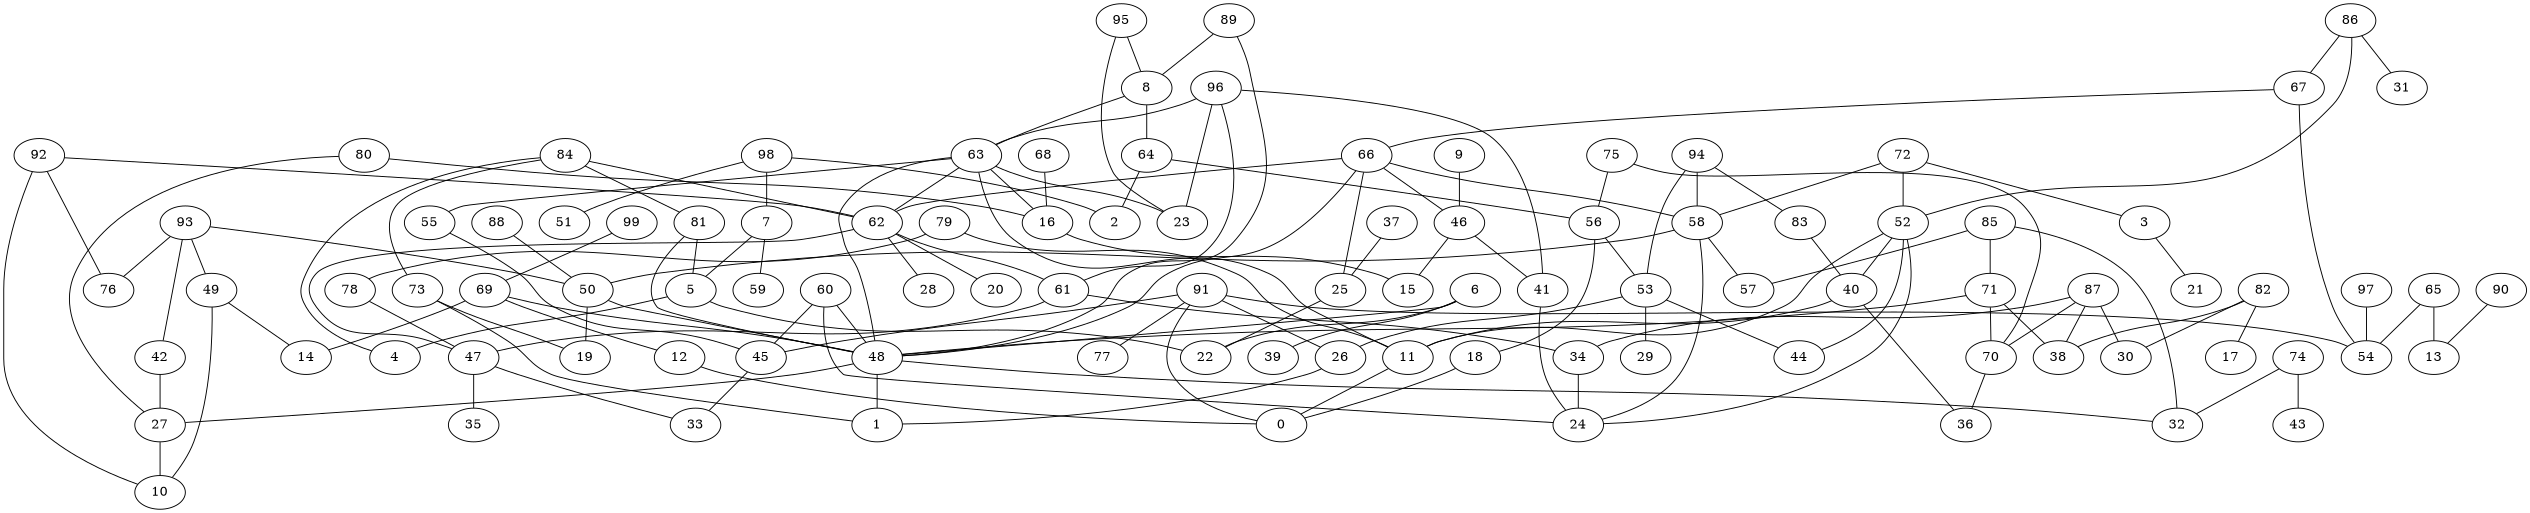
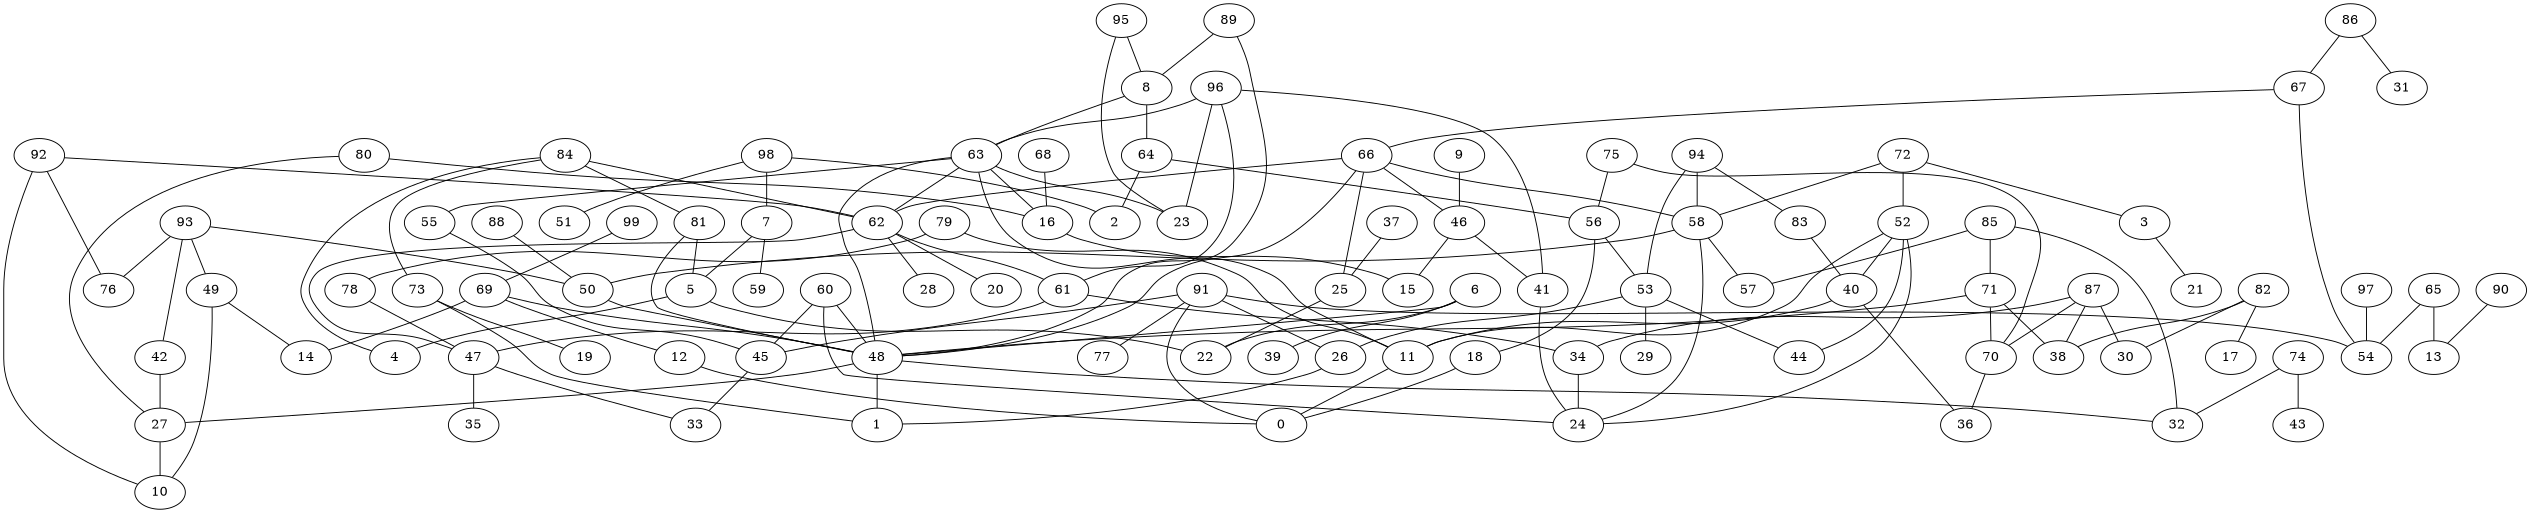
edge "86" -- "52": removed
edge "50" -- "19": removed
